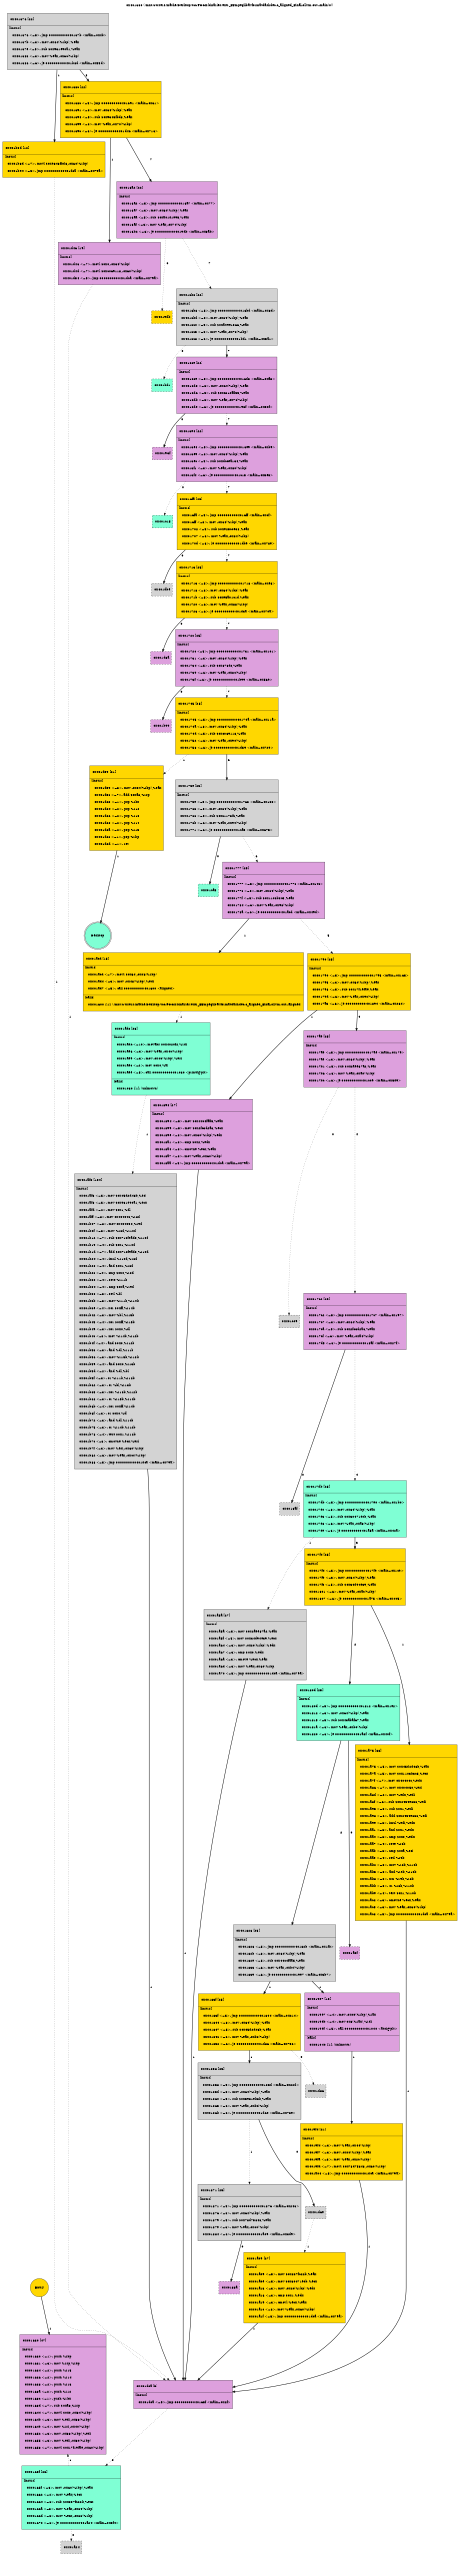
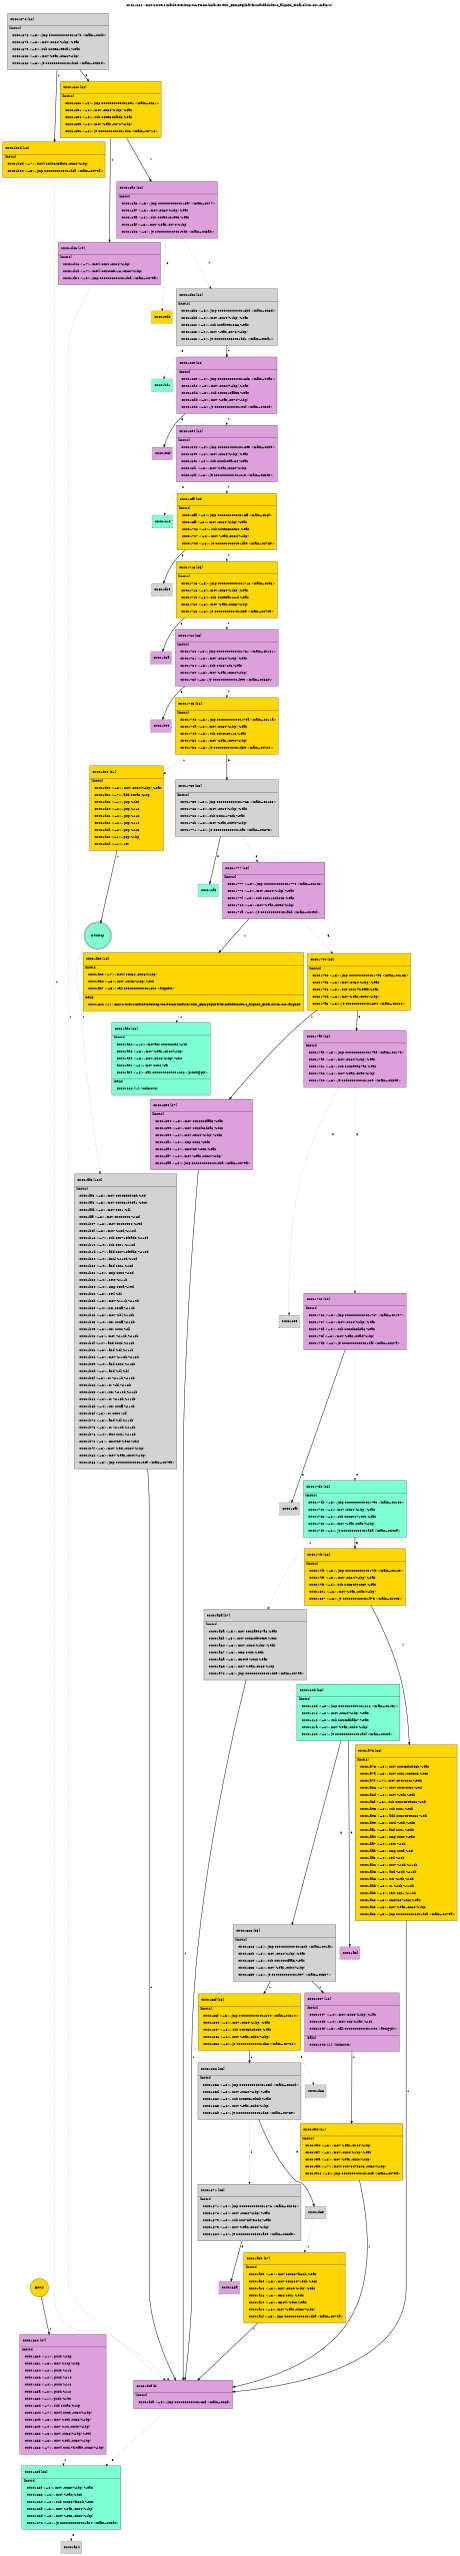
edge "0x401adc [23]" -> "0x401af3 [154]": now "Desktop" -> "0x401af3 [154]"
edge "0x4017f4 [25]" -> "0x40180d [25]": removed, label "2"
edge "0x40165f [23]" -> "0x401630 [47]": reversed
